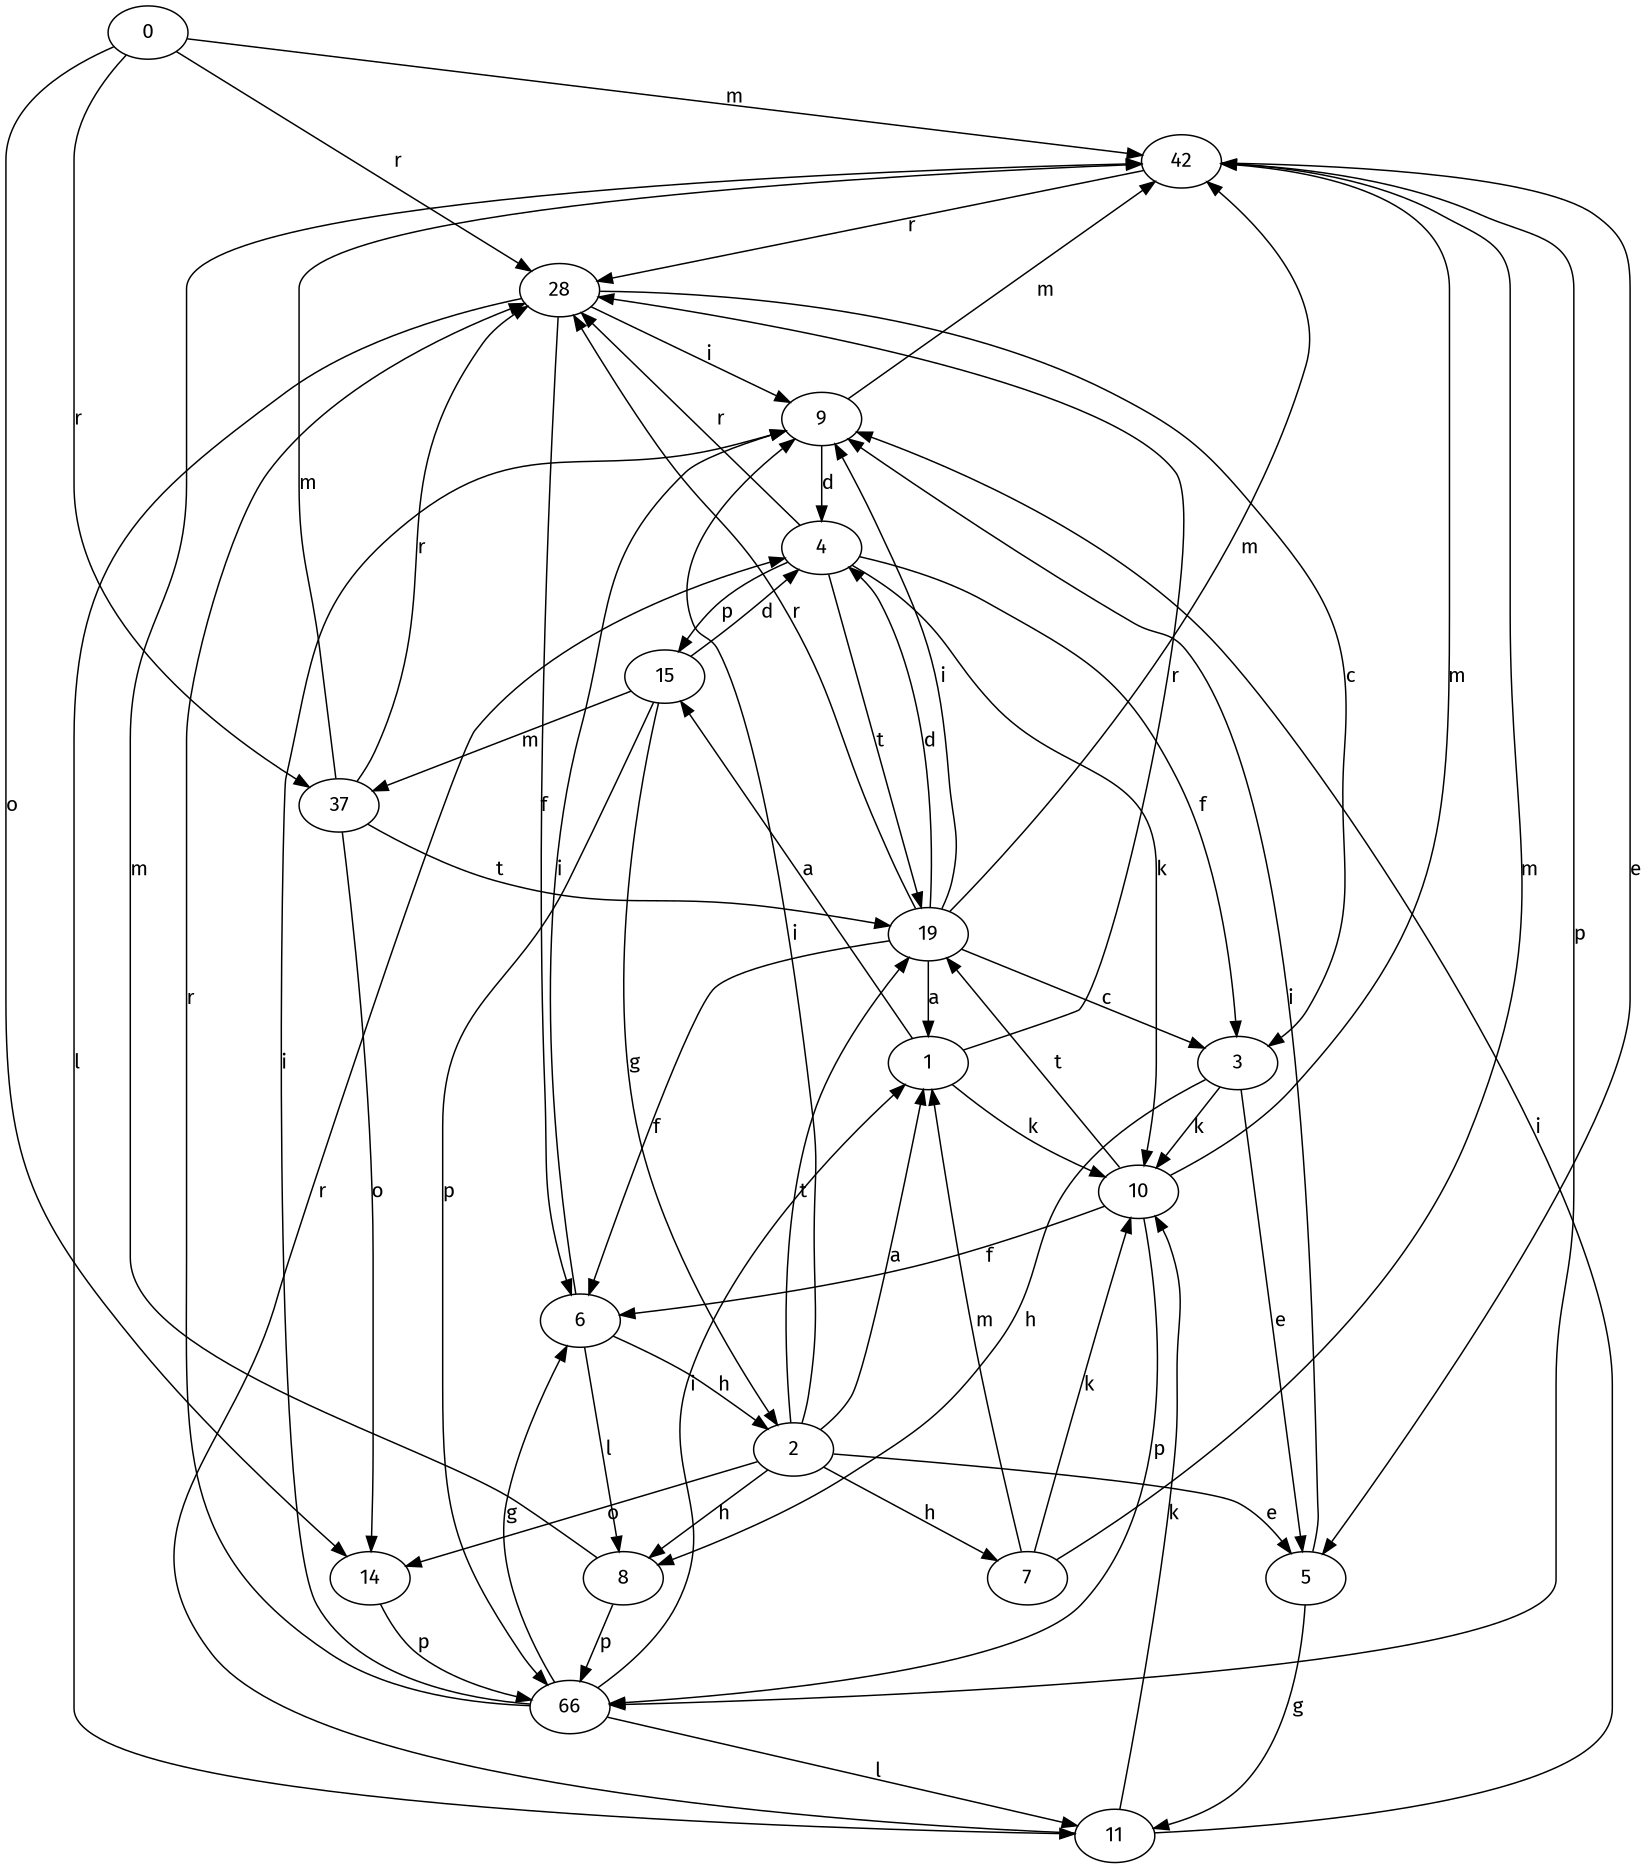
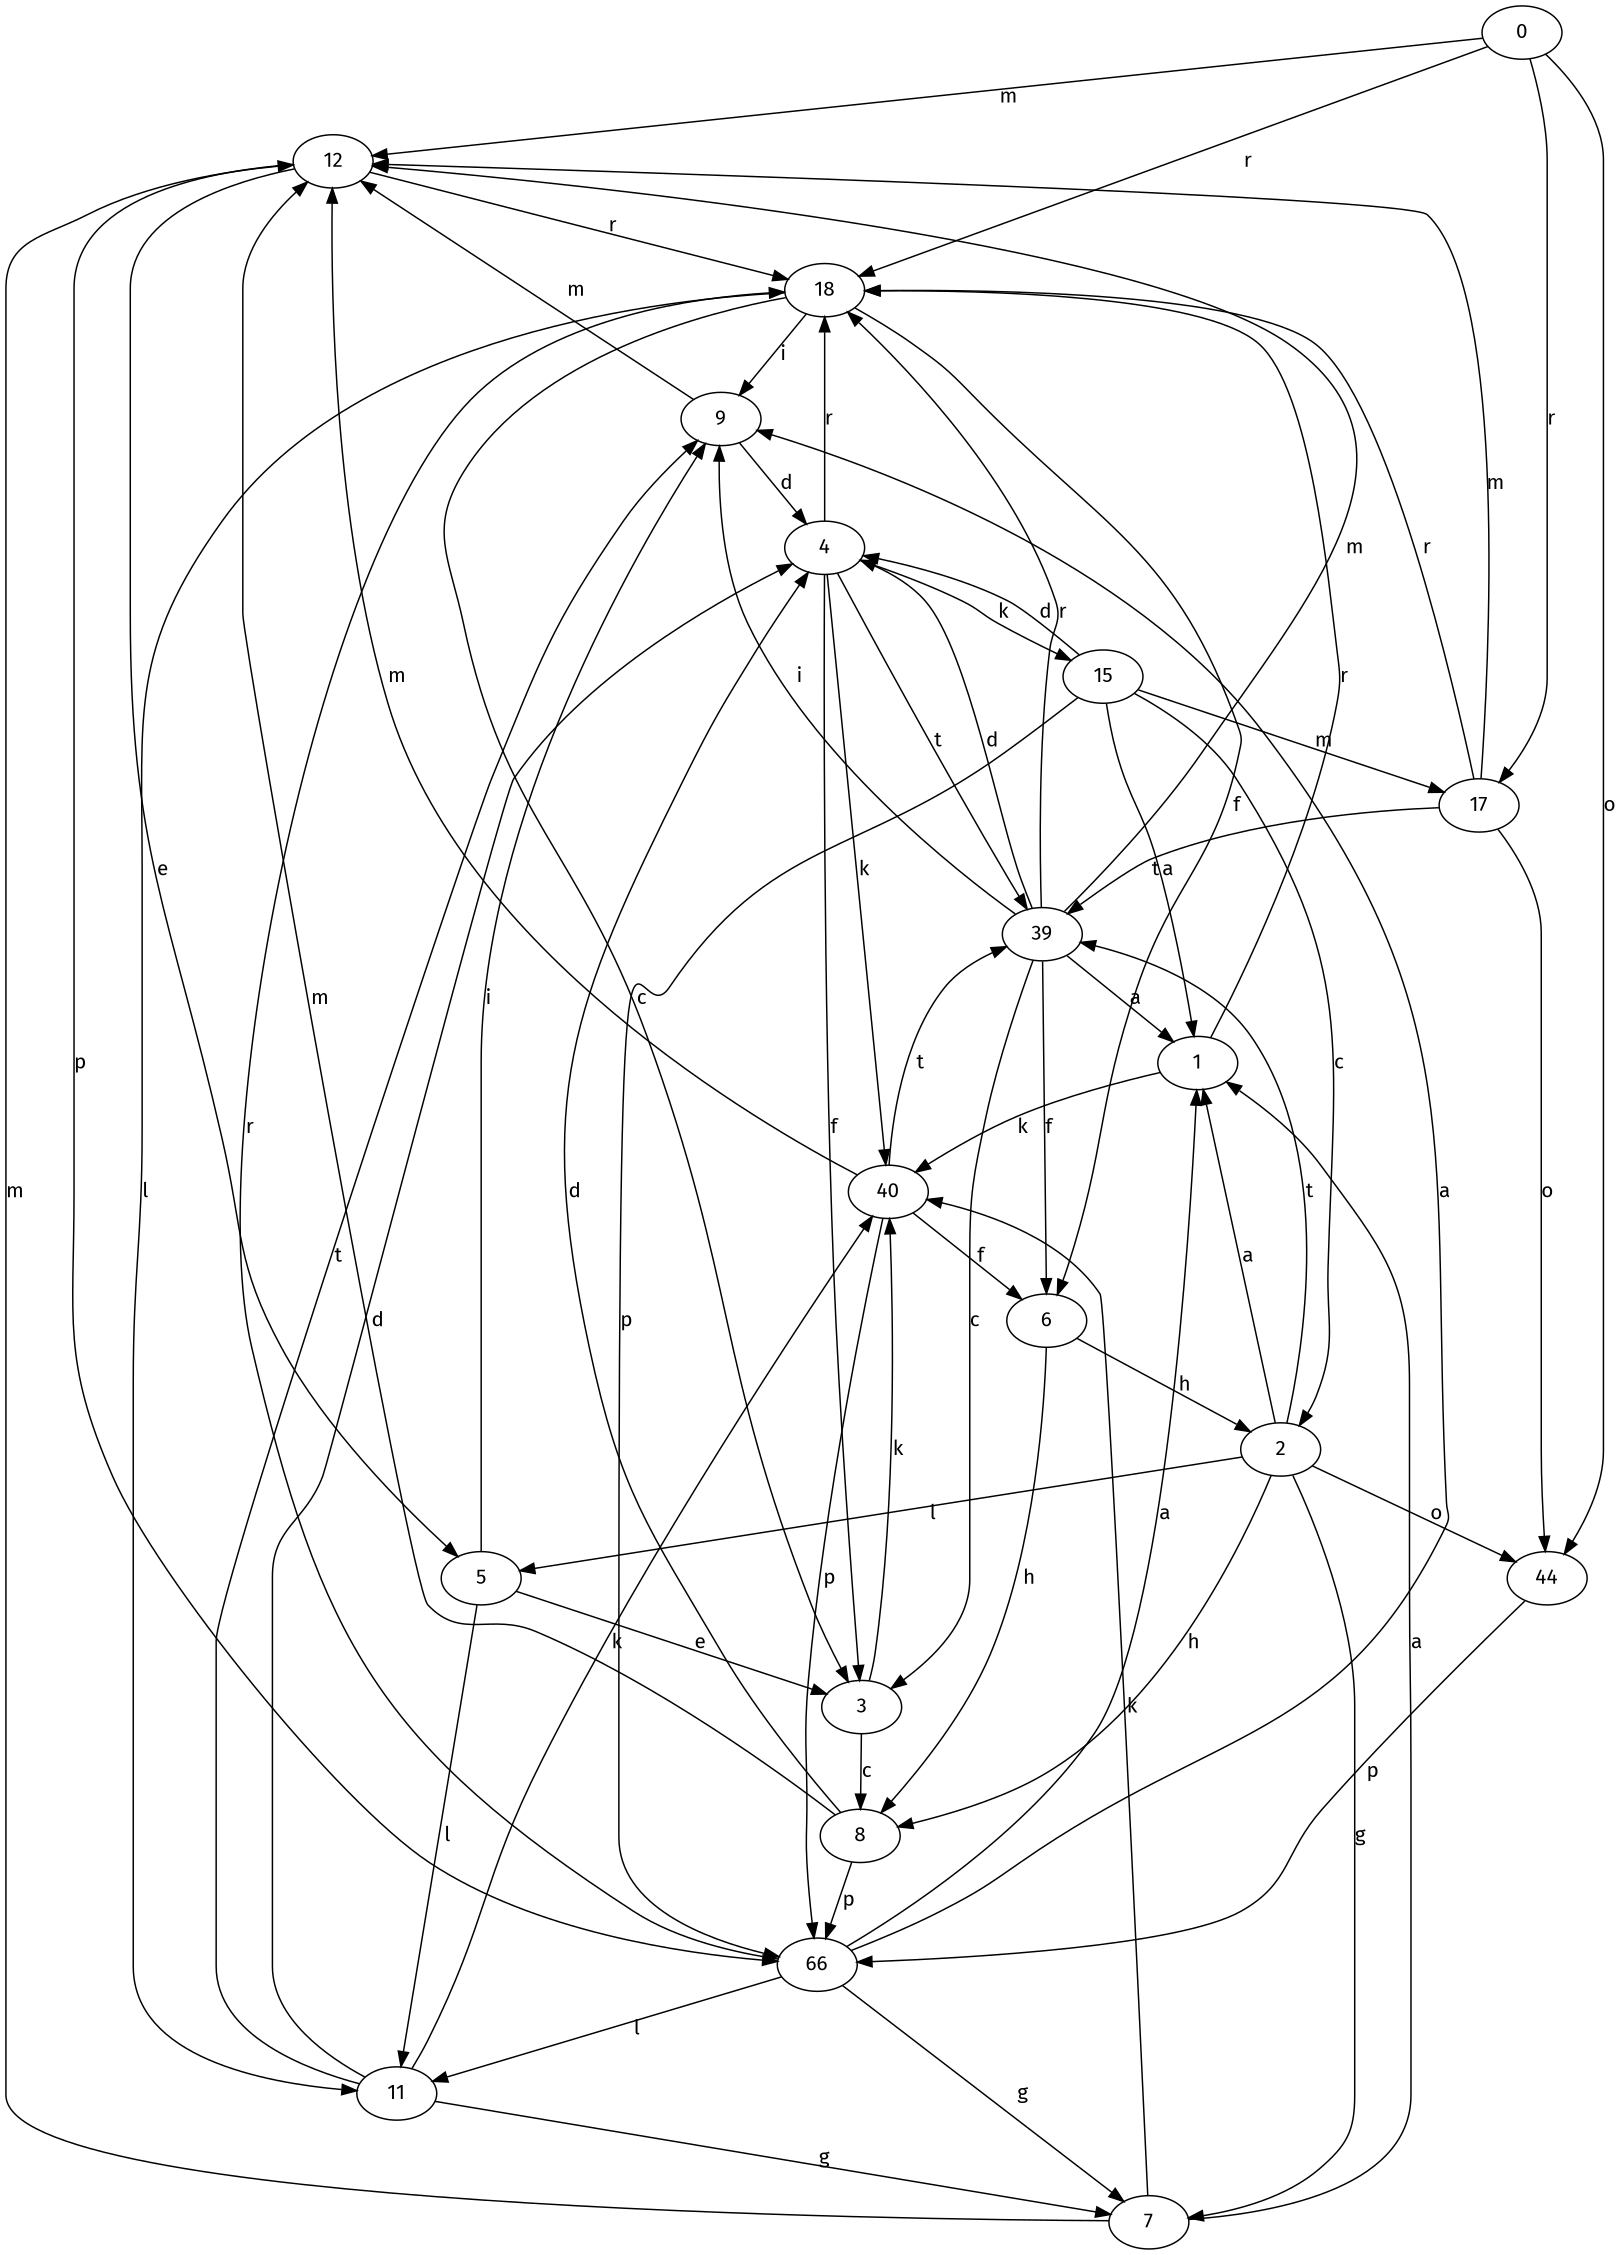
node "42": label "42" -> "12"
node "28": label "28" -> "18"
edge "4" -> "15": label "p" -> "k"
node "37": label "37" -> "17"
edge "6" -> "9": removed, label "i"
edge "1" -> "15": reversed
node "19": label "19" -> "39"
edge "2" -> "9": removed, label "i"
edge "66" -> "9": label "i" -> "a"
edge "15" -> "2": label "g" -> "c"
edge "11" -> "9": label "i" -> "t"
edge "11" -> "4": label "r" -> "d"
node "10": label "10" -> "40"
edge "8" -> "4": added, label "d"
edge "3" -> "5": reversed
edge "7" -> "1": label "m" -> "a"
edge "3" -> "8": label "h" -> "c"
edge "66" -> "1": label "i" -> "a"
edge "6" -> "8": label "l" -> "h"
edge "2" -> "7": label "h" -> "g"
edge "2" -> "5": label "e" -> "l"
edge "66" -> "6": now "66" -> "7"
node "14": label "14" -> "44"
edge "5" -> "11": label "g" -> "l"
edge "11" -> "7": added, label "g"
